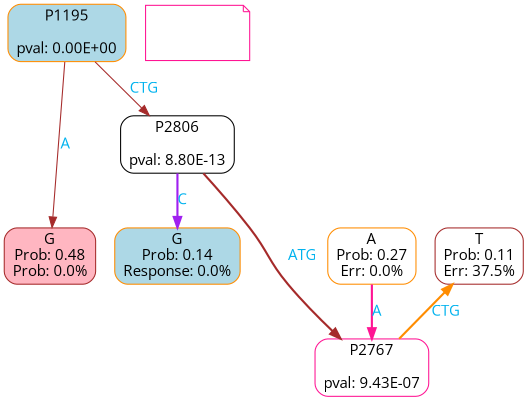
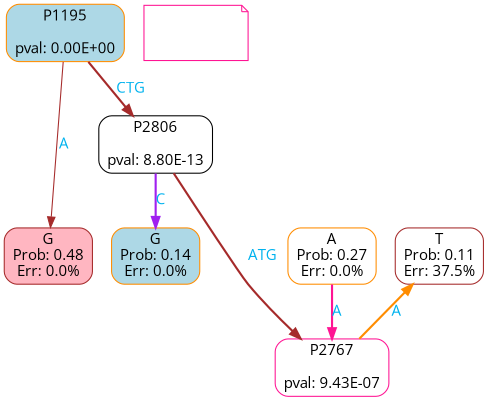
edge "P1195 pval: 0.00E+00" -> "P2806 pval: 8.80E-13": style solid -> bold
node "G Prob: 0.48 Prob: 0.0%": label "G Prob: 0.48 Prob: 0.0%" -> "G Prob: 0.48 Err: 0.0%"
node "G Prob: 0.14 Response: 0.0%": label "G Prob: 0.14 Response: 0.0%" -> "G Prob: 0.14 Err: 0.0%"
edge "P2767 pval: 9.43E-07" -> "T Prob: 0.11 Err: 37.5%": label "CTG" -> "A"
